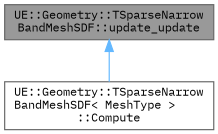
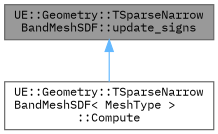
node "UE::Geometry::TSparseNarrow BandMeshSDF::update_update": label "UE::Geometry::TSparseNarrow BandMeshSDF::update_update" -> "UE::Geometry::TSparseNarrow BandMeshSDF::update_signs"
